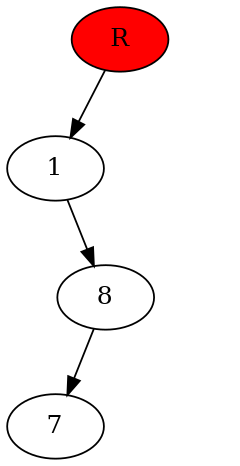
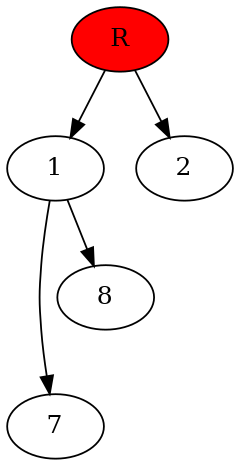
node "2": added
edge "8" -> "7": now "1" -> "7"
